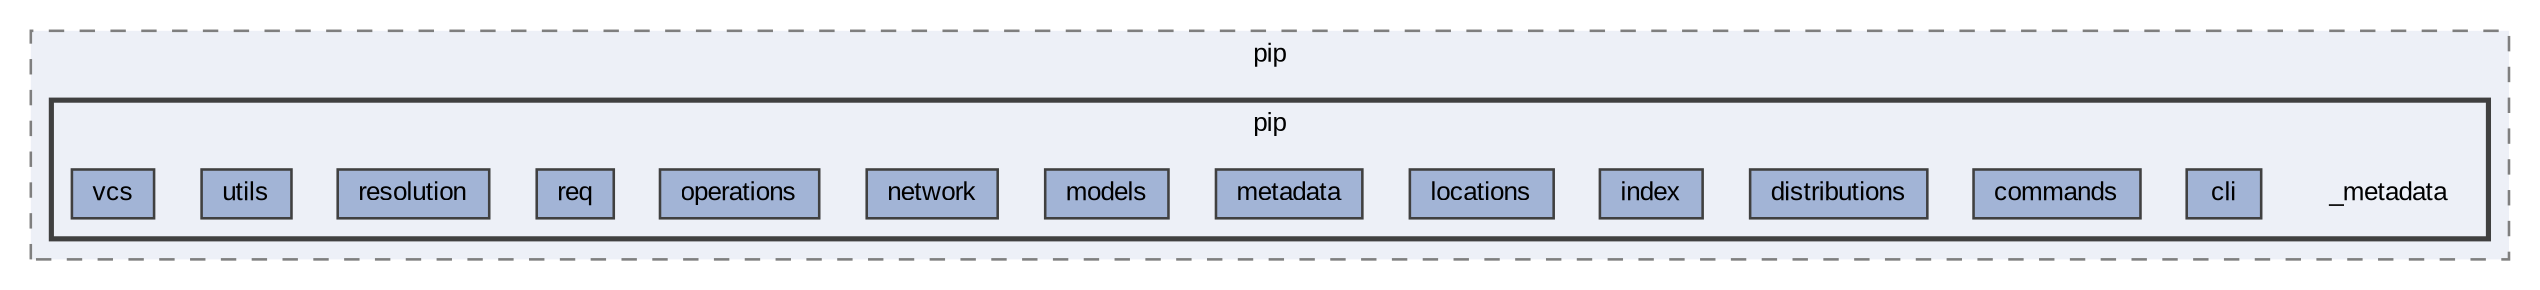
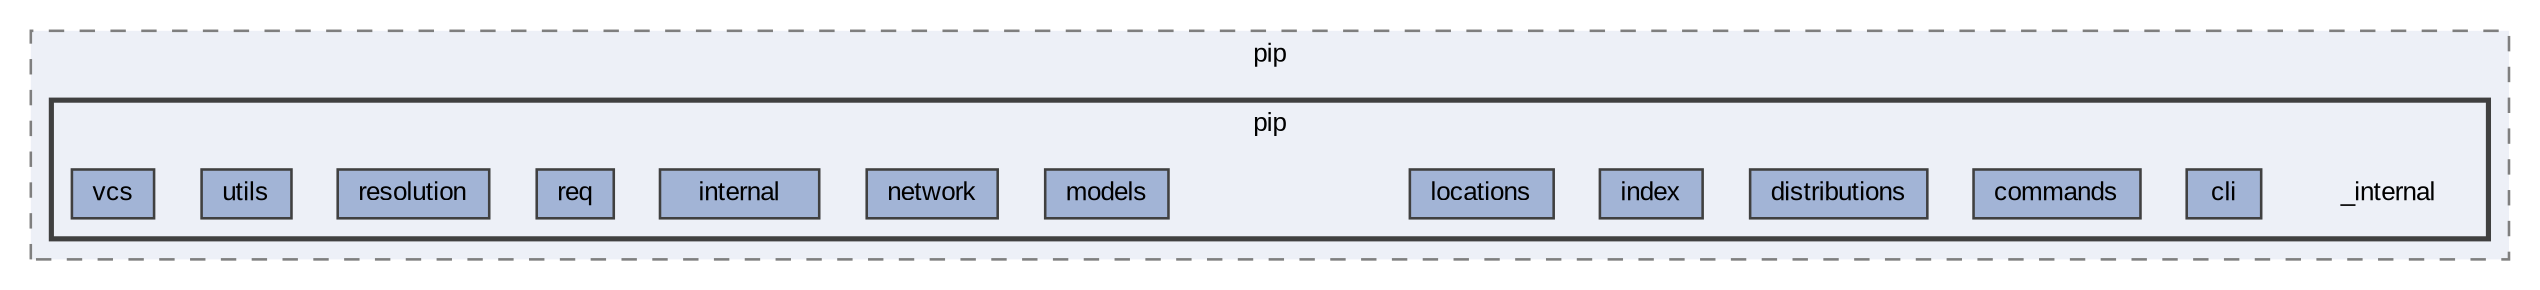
node "operations": label "operations" -> "internal"
node "metadata": removed
node "_metadata": label "_metadata" -> "_internal"
